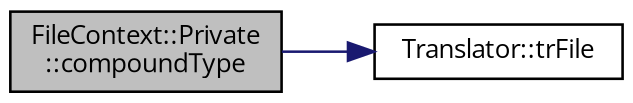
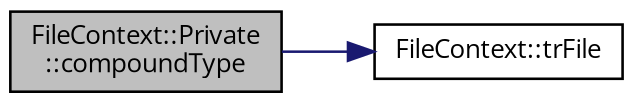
node "Translator::trFile": label "Translator::trFile" -> "FileContext::trFile"
